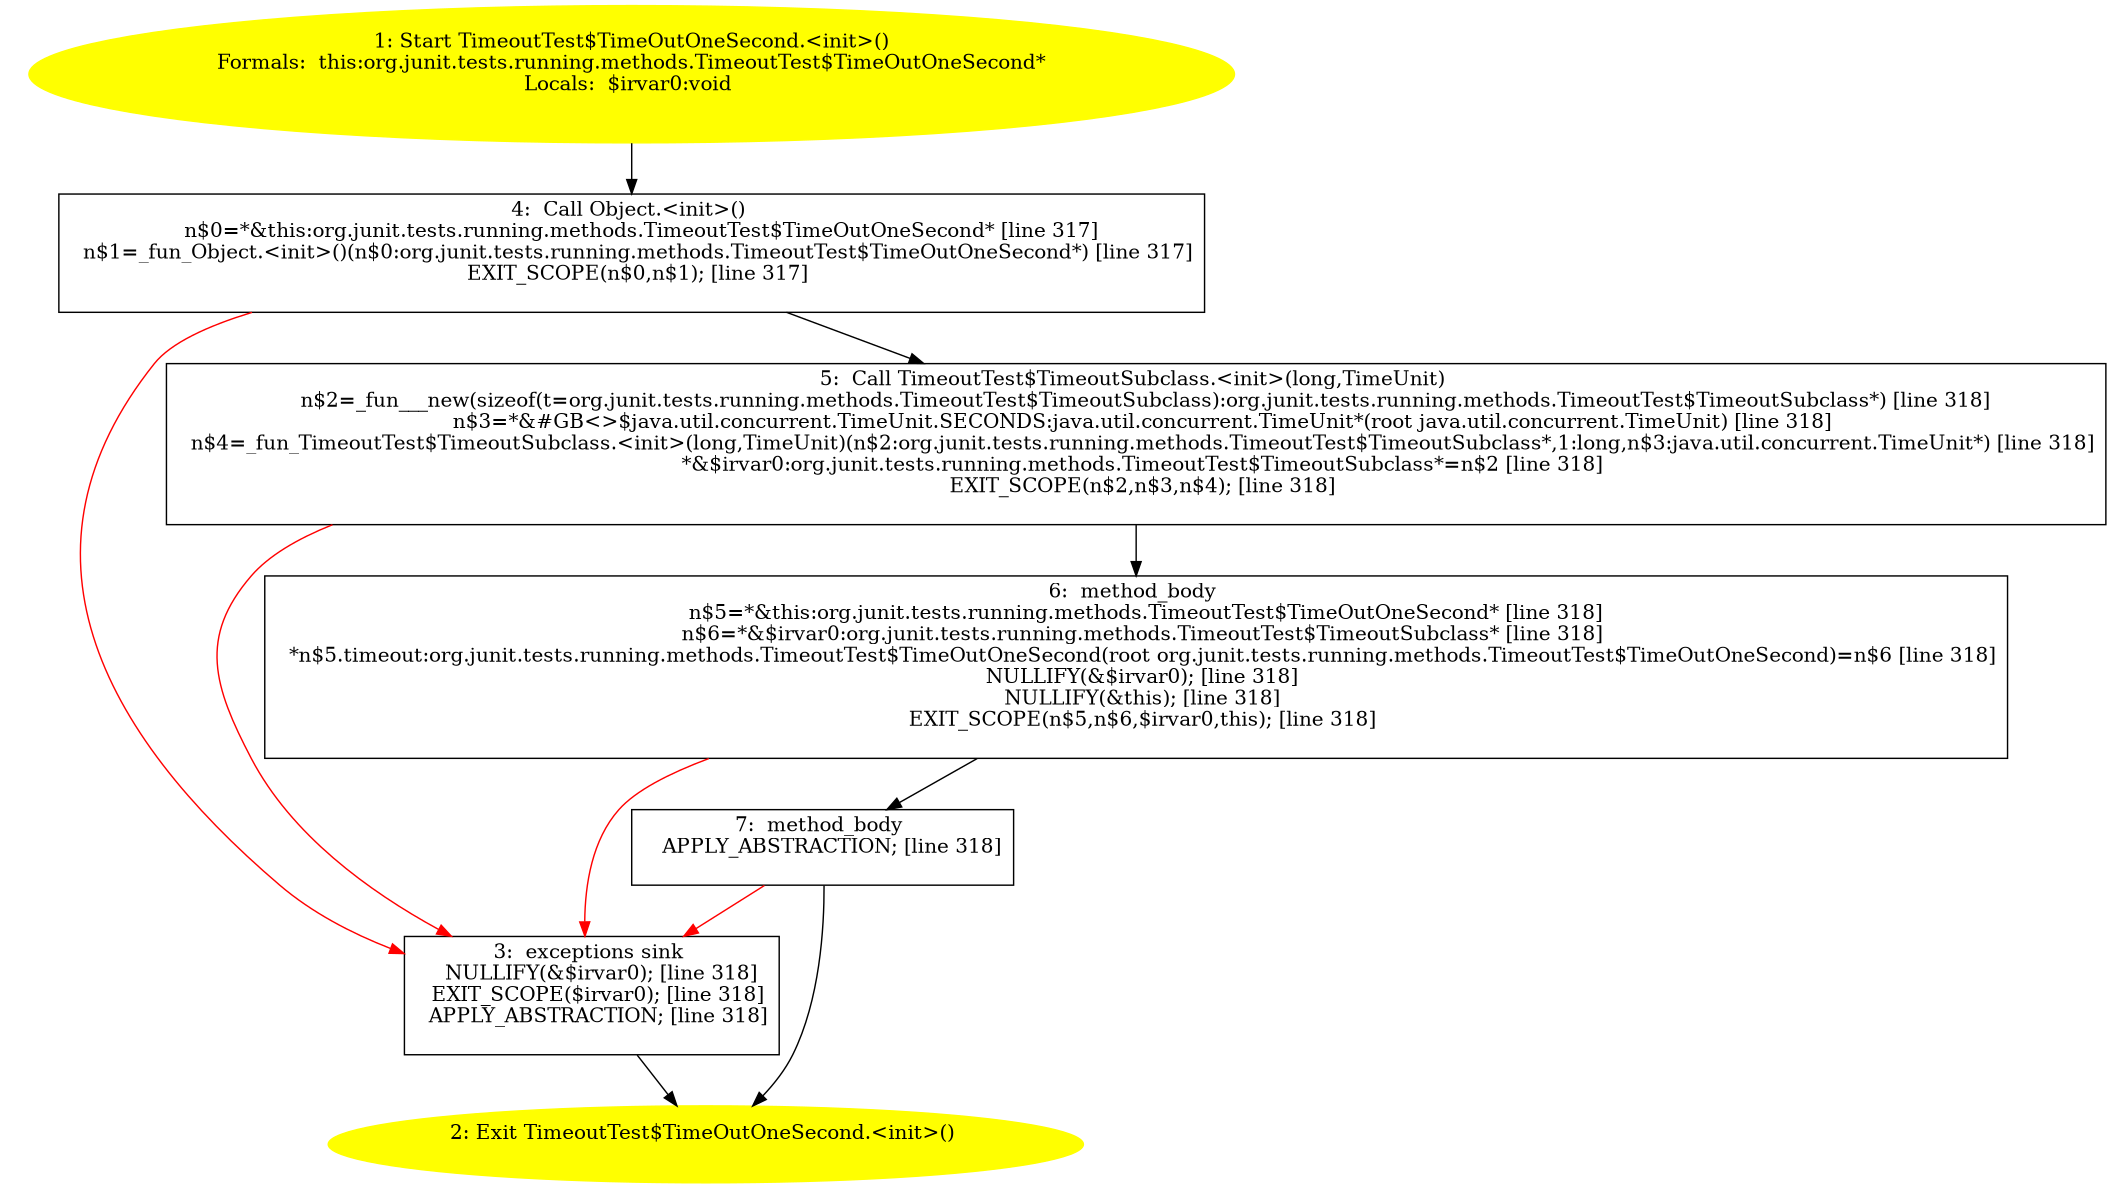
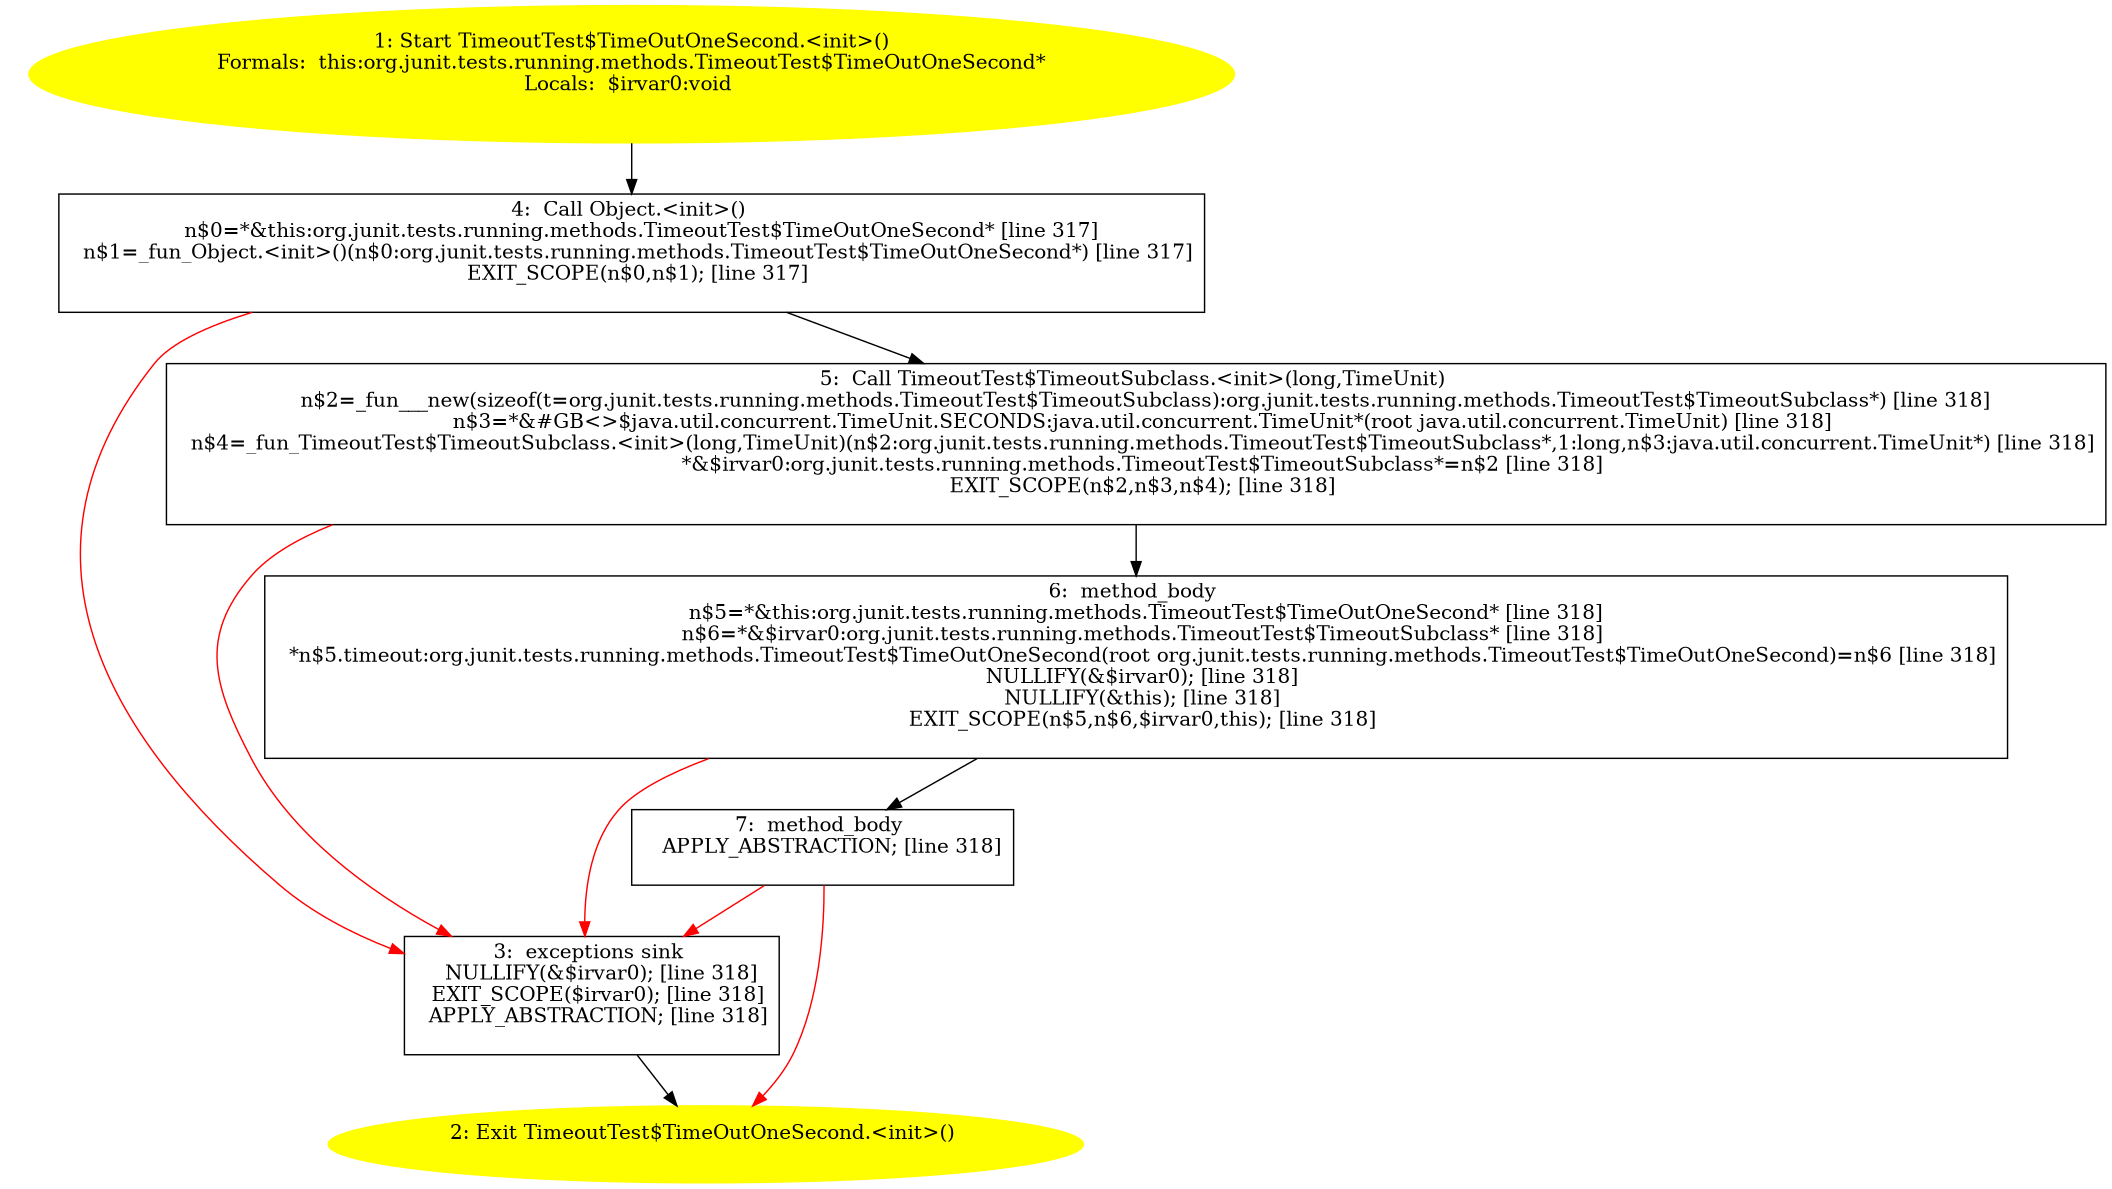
edge "7:  method_body APPLY_ABSTRACTION; [line 318]" -> "2: Exit TimeoutTest$TimeOutOneSecond.<init>()": color black -> red
